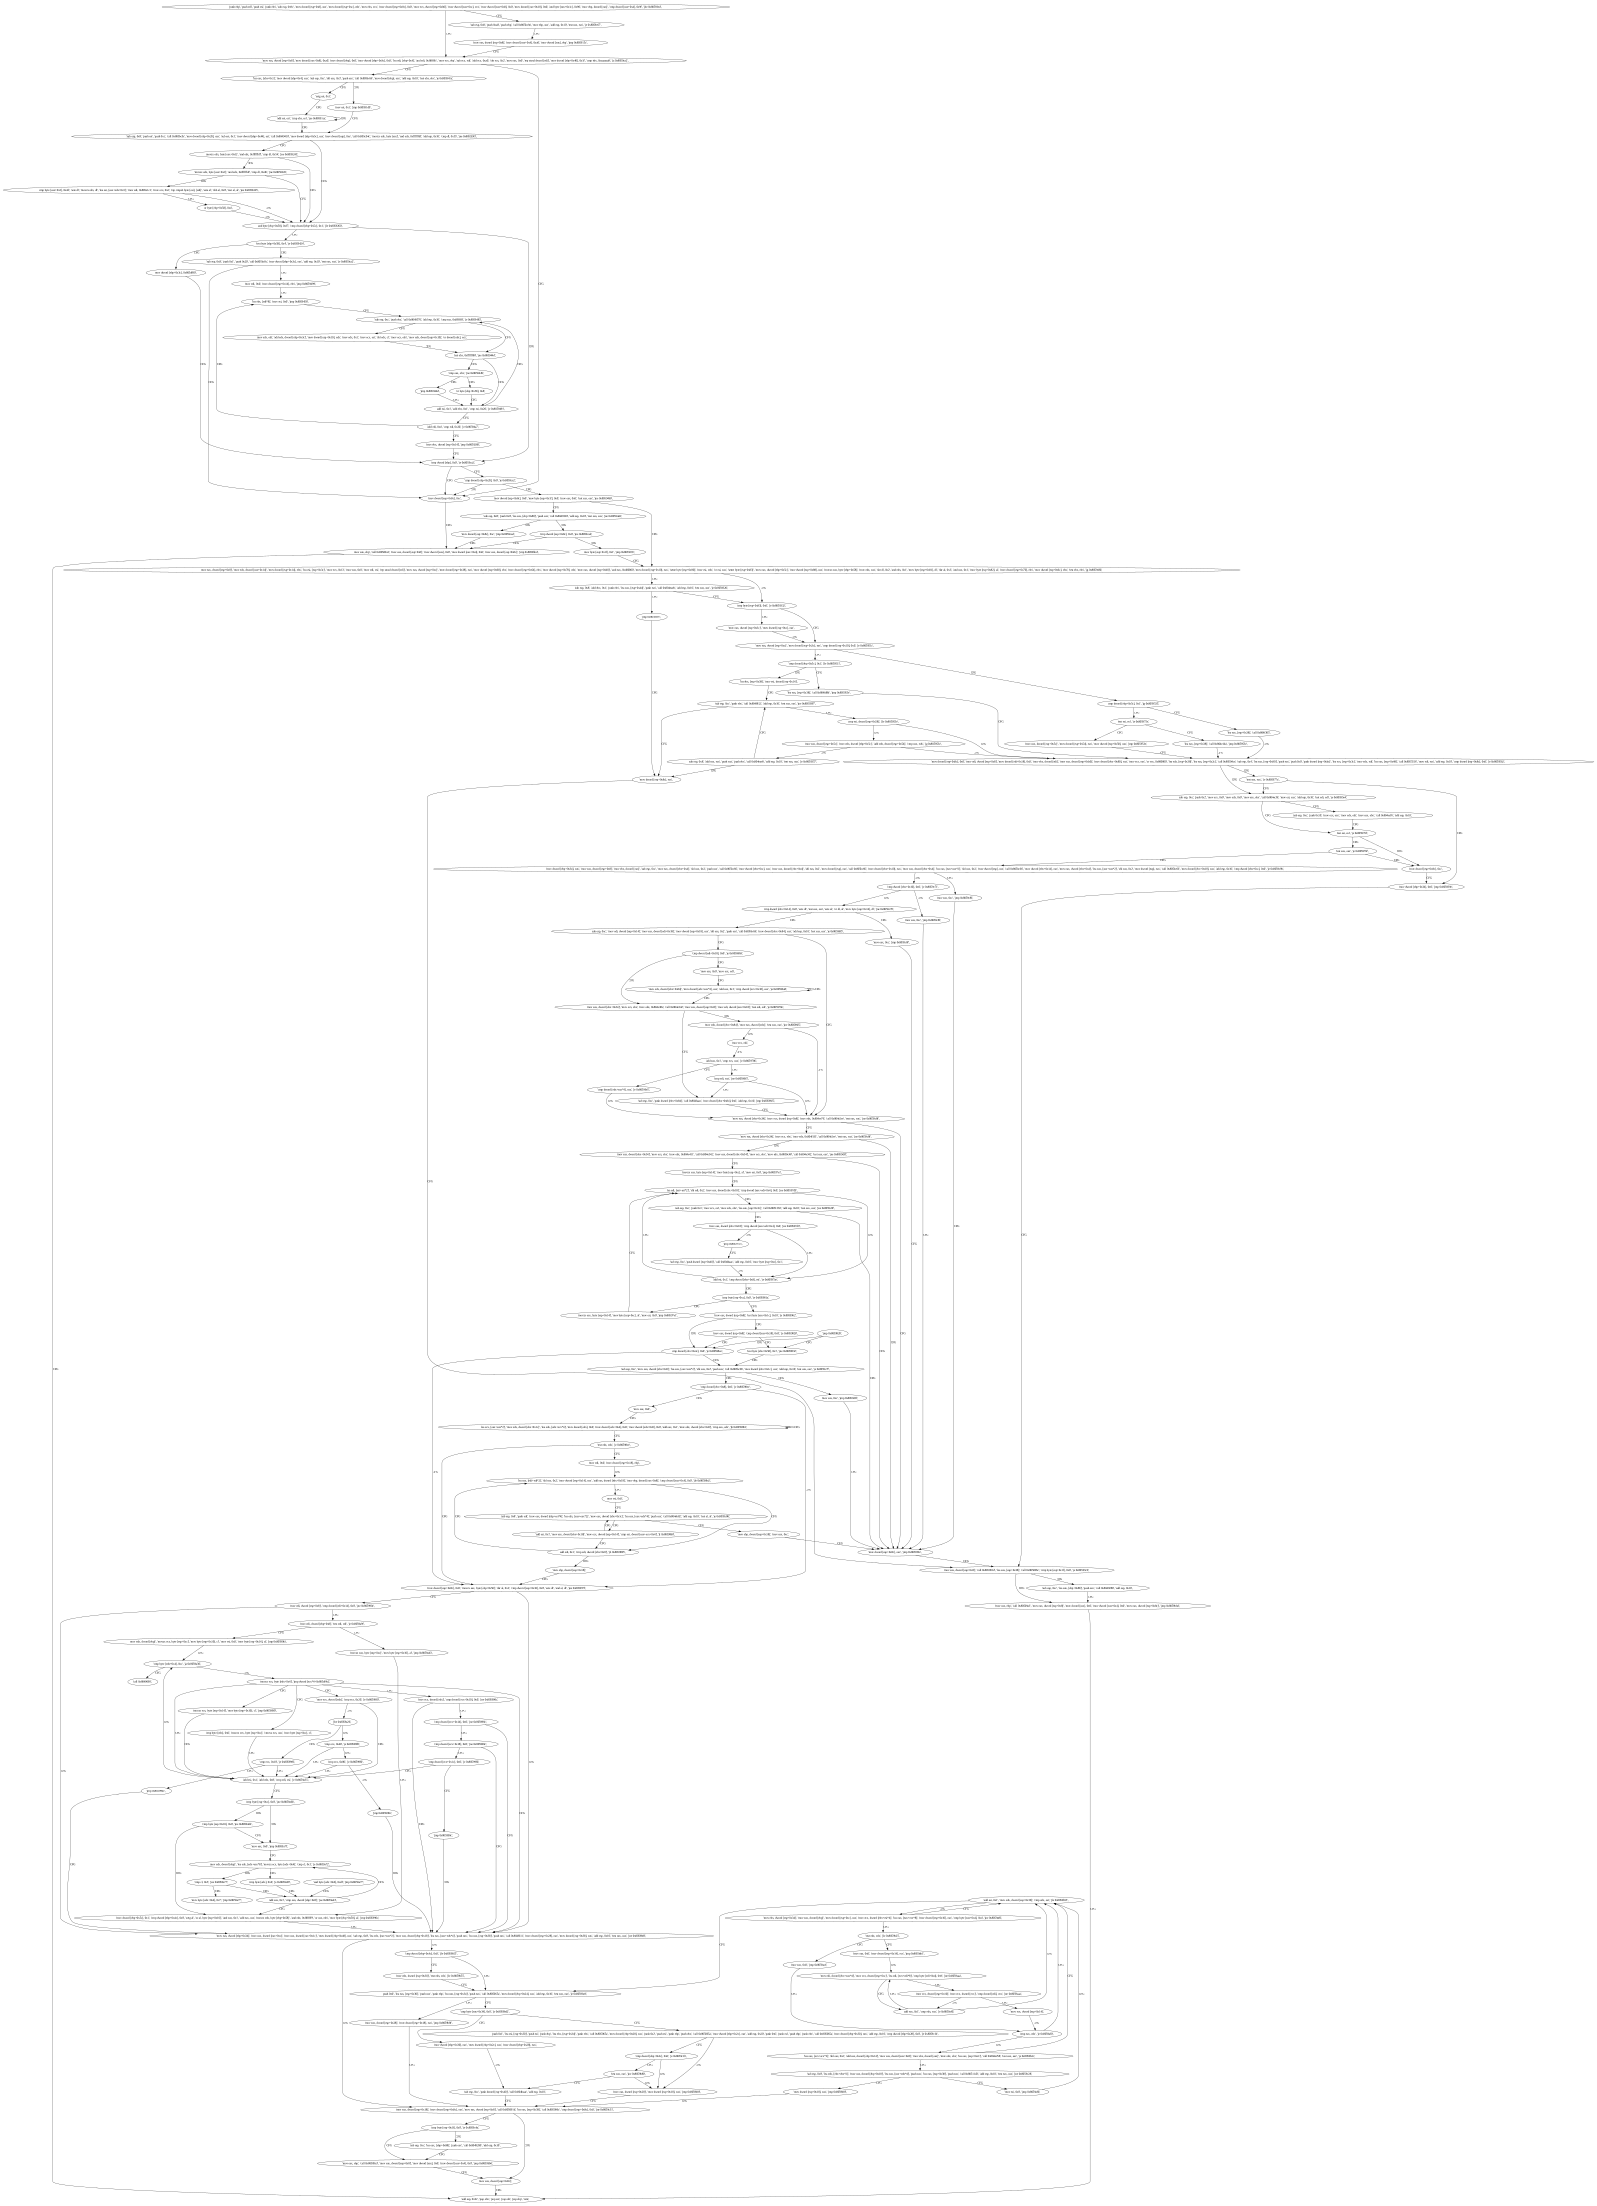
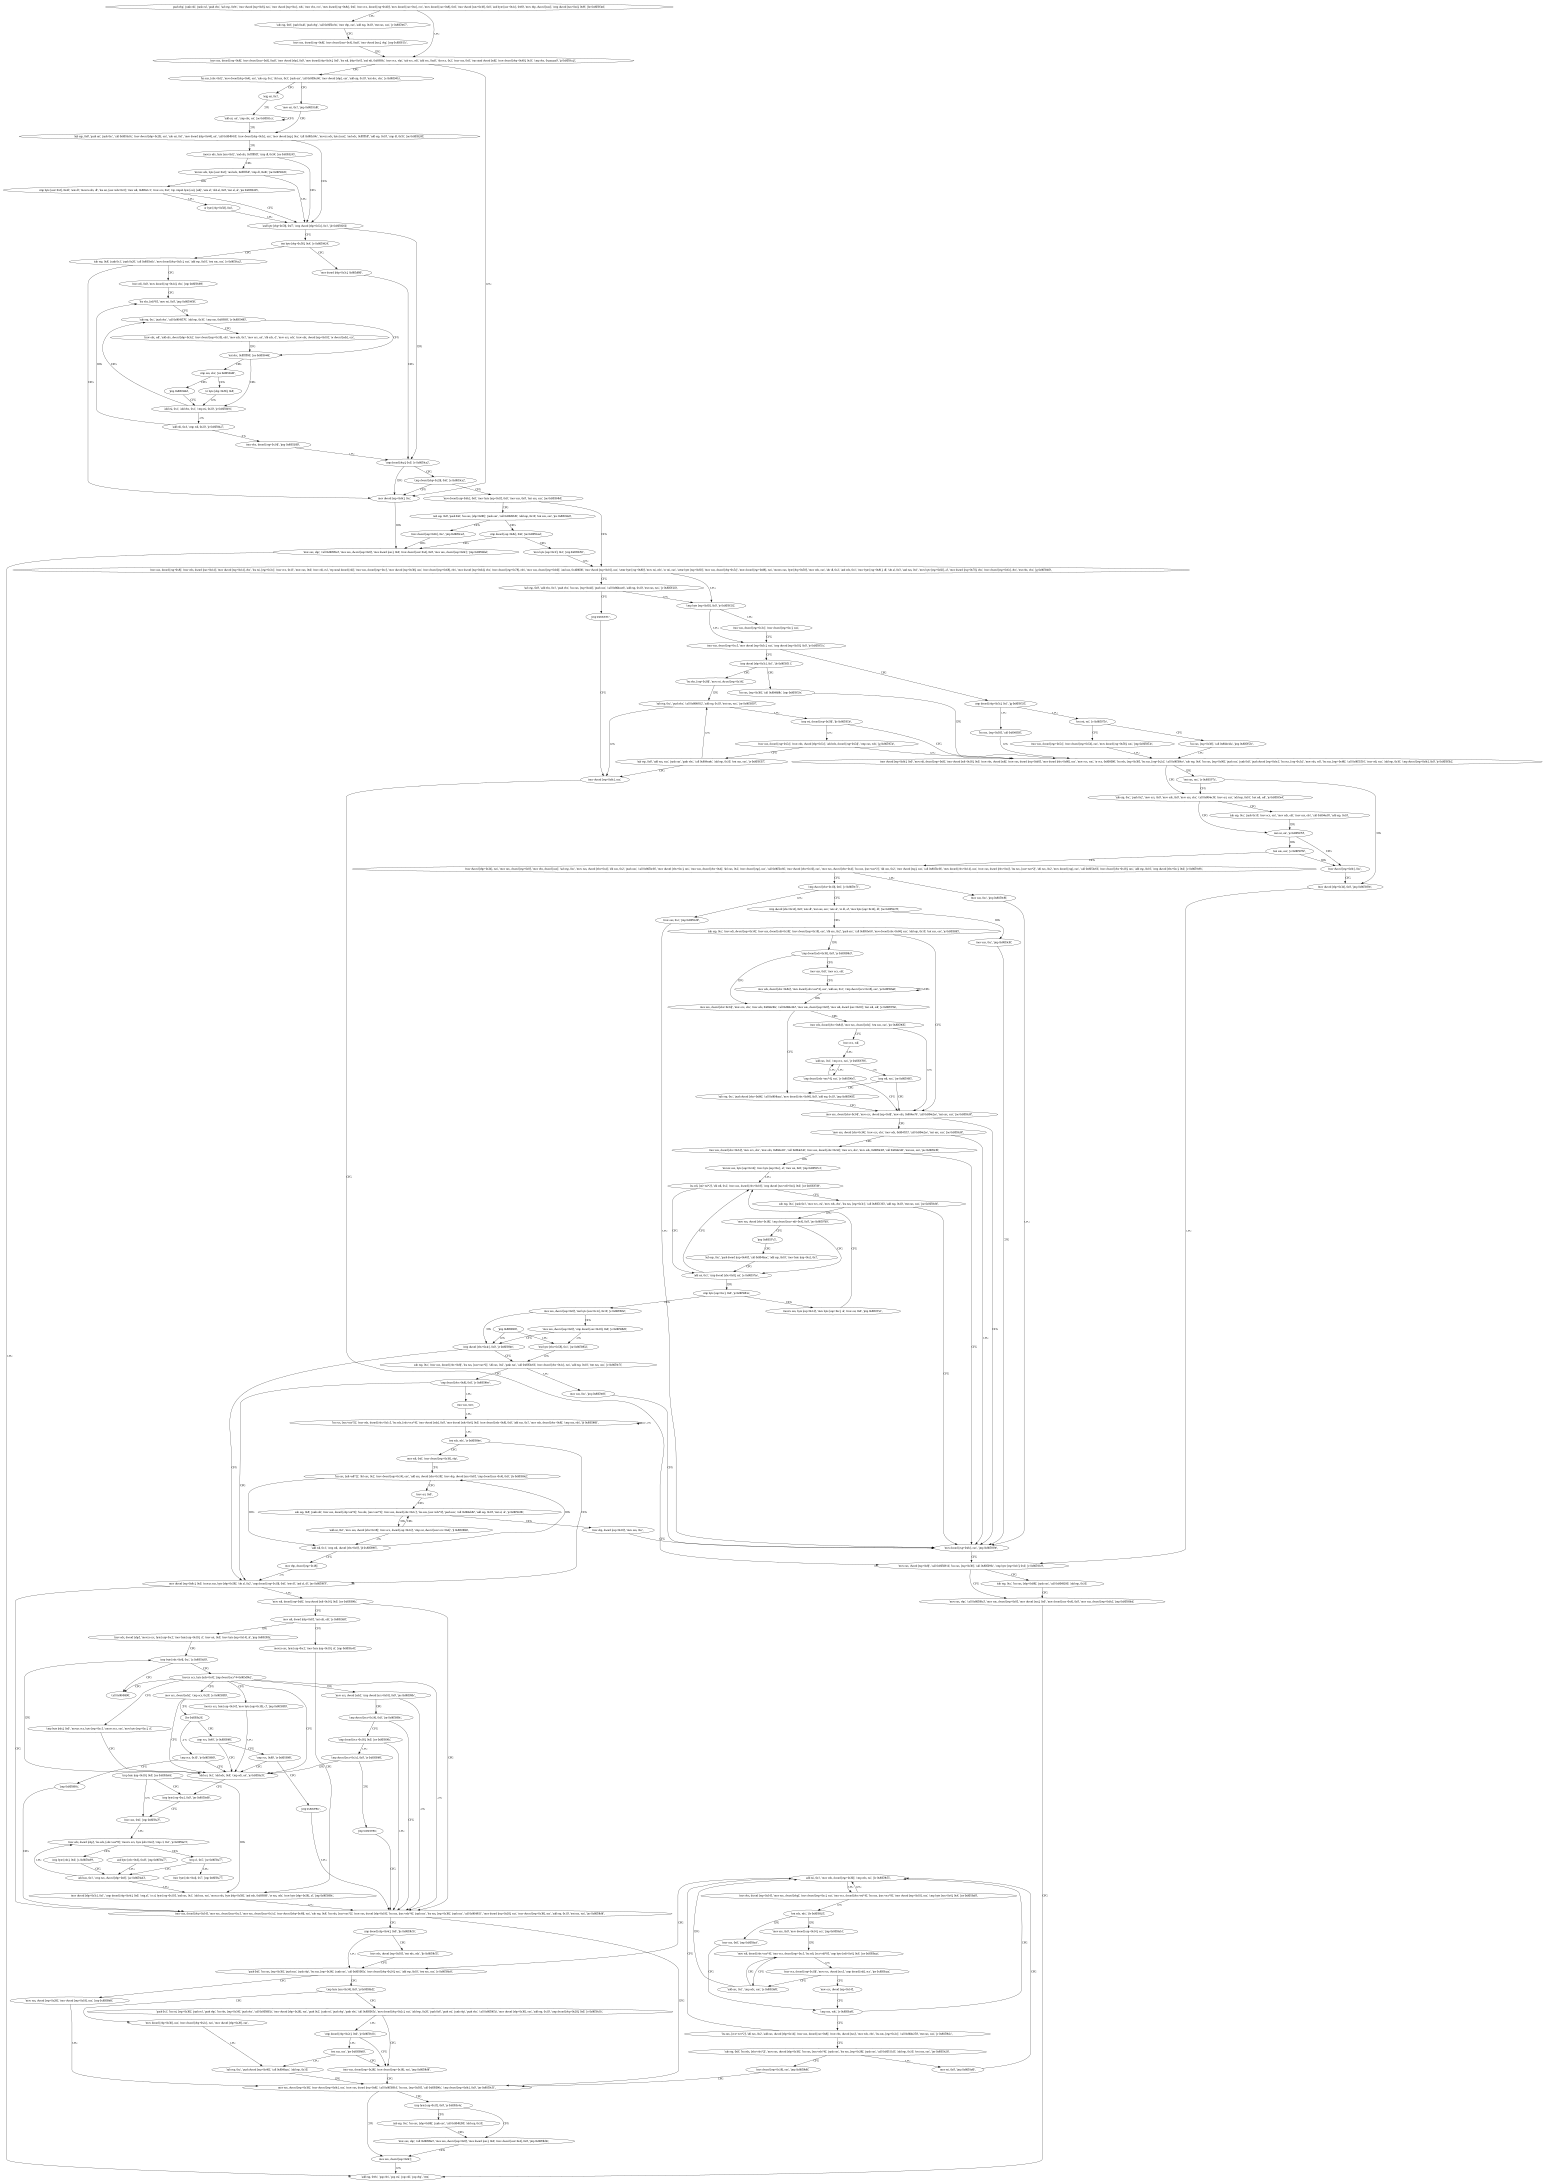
edge "'cmp dword [edx+eax*4], eax', 'je 0x80596e5'," -> "'add eax, 0x1', 'cmp ecx, eax', 'je 0x8059786',": added, label "CFG"
edge "'movzx ecx, byte [edx+0x4]', 'jmp dword [ecx*4+0x805df4c]'," -> "'call 0x8049690',": added, label "CFG"
edge "'cmp byte [esp+0xc], 0x0', 'jne 0x8059a6b'," -> "'cmp byte [esp+0x10], 0x0', 'jne 0x8059a6b',": reversed
